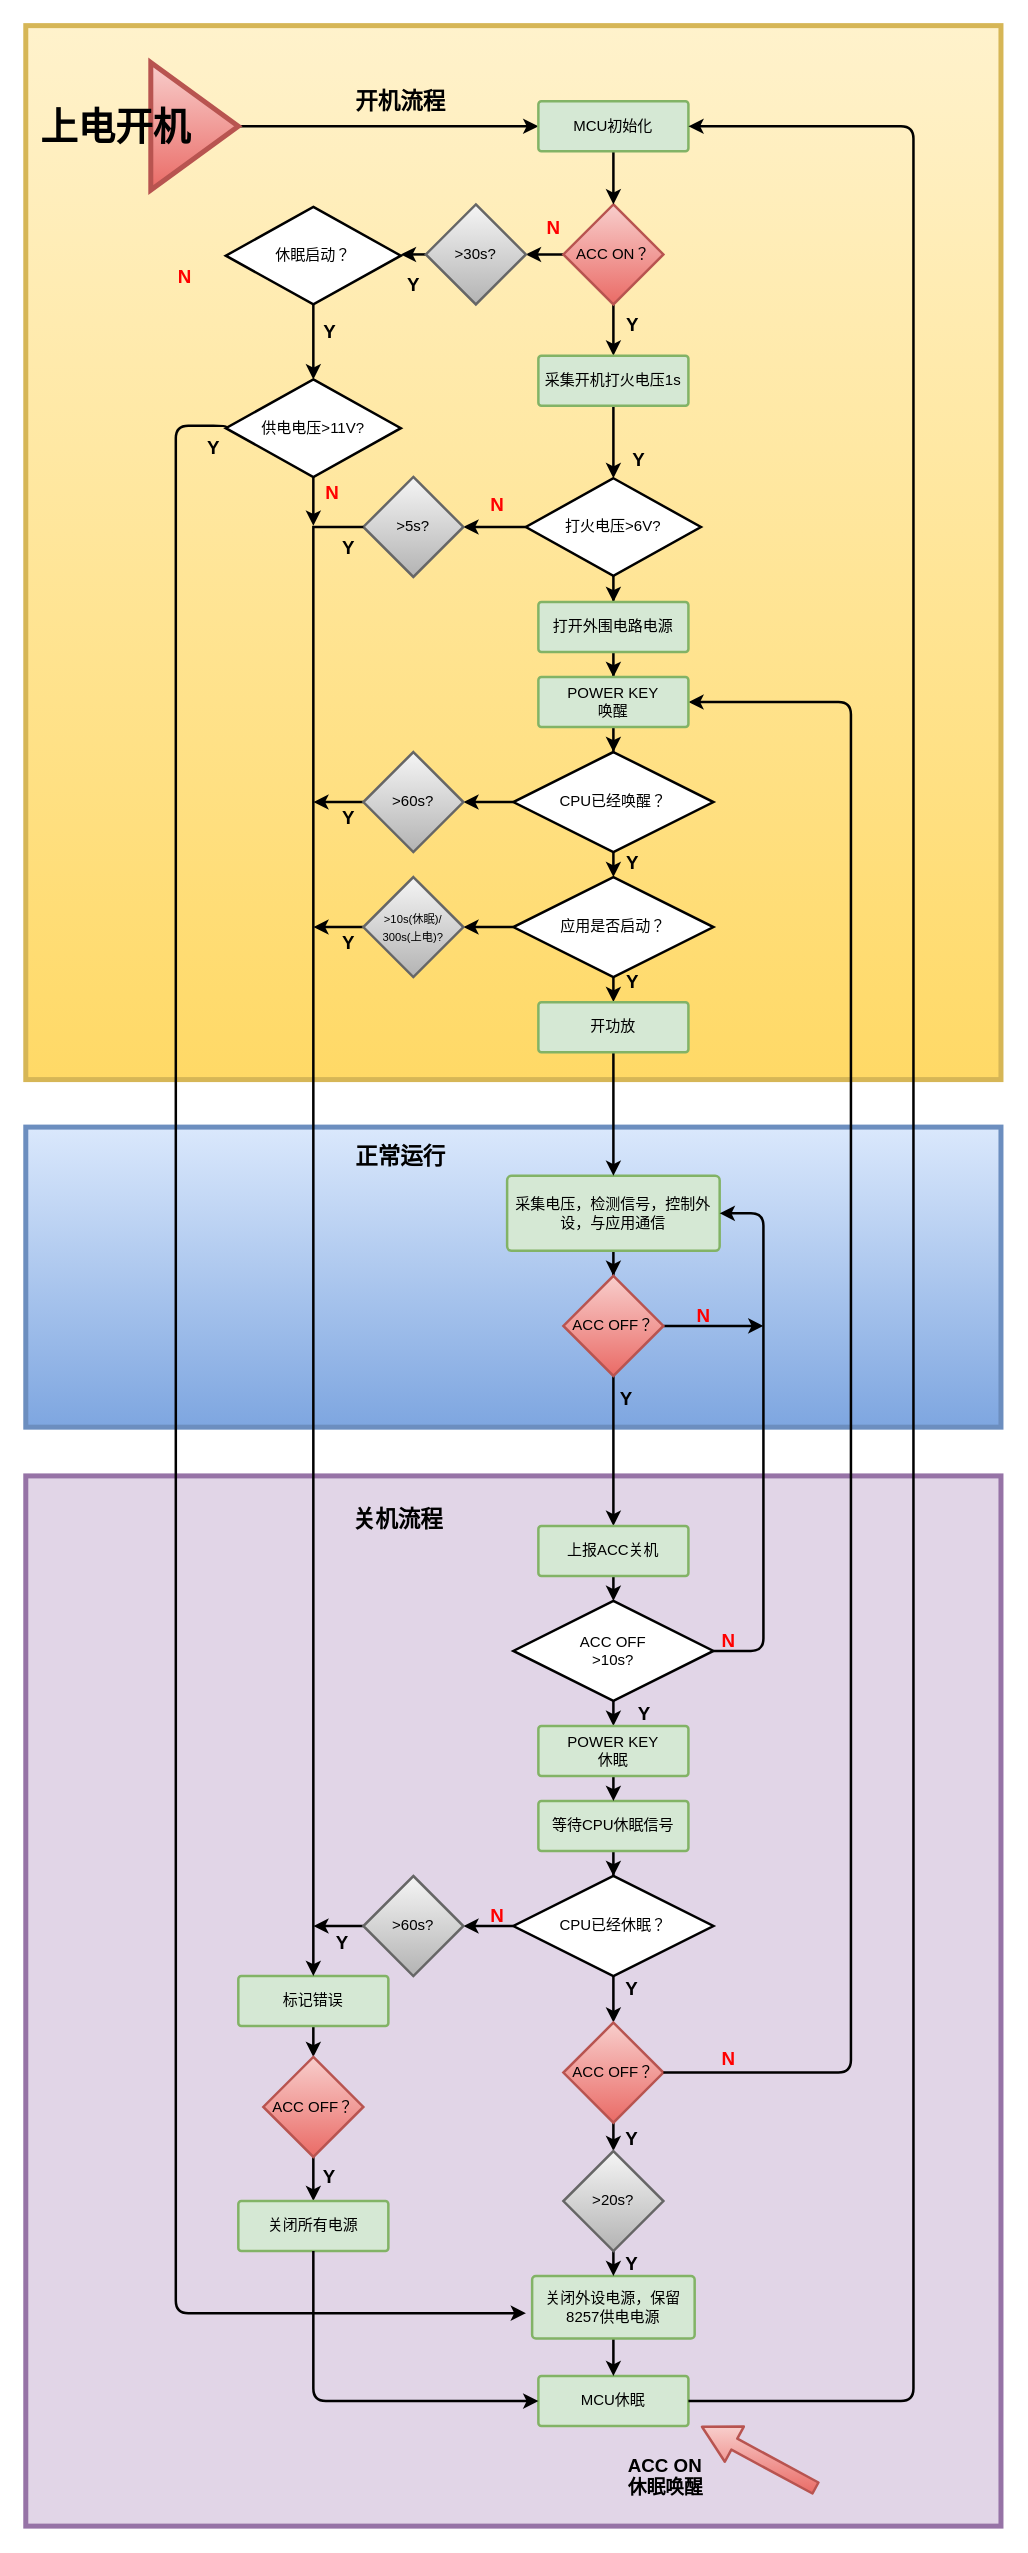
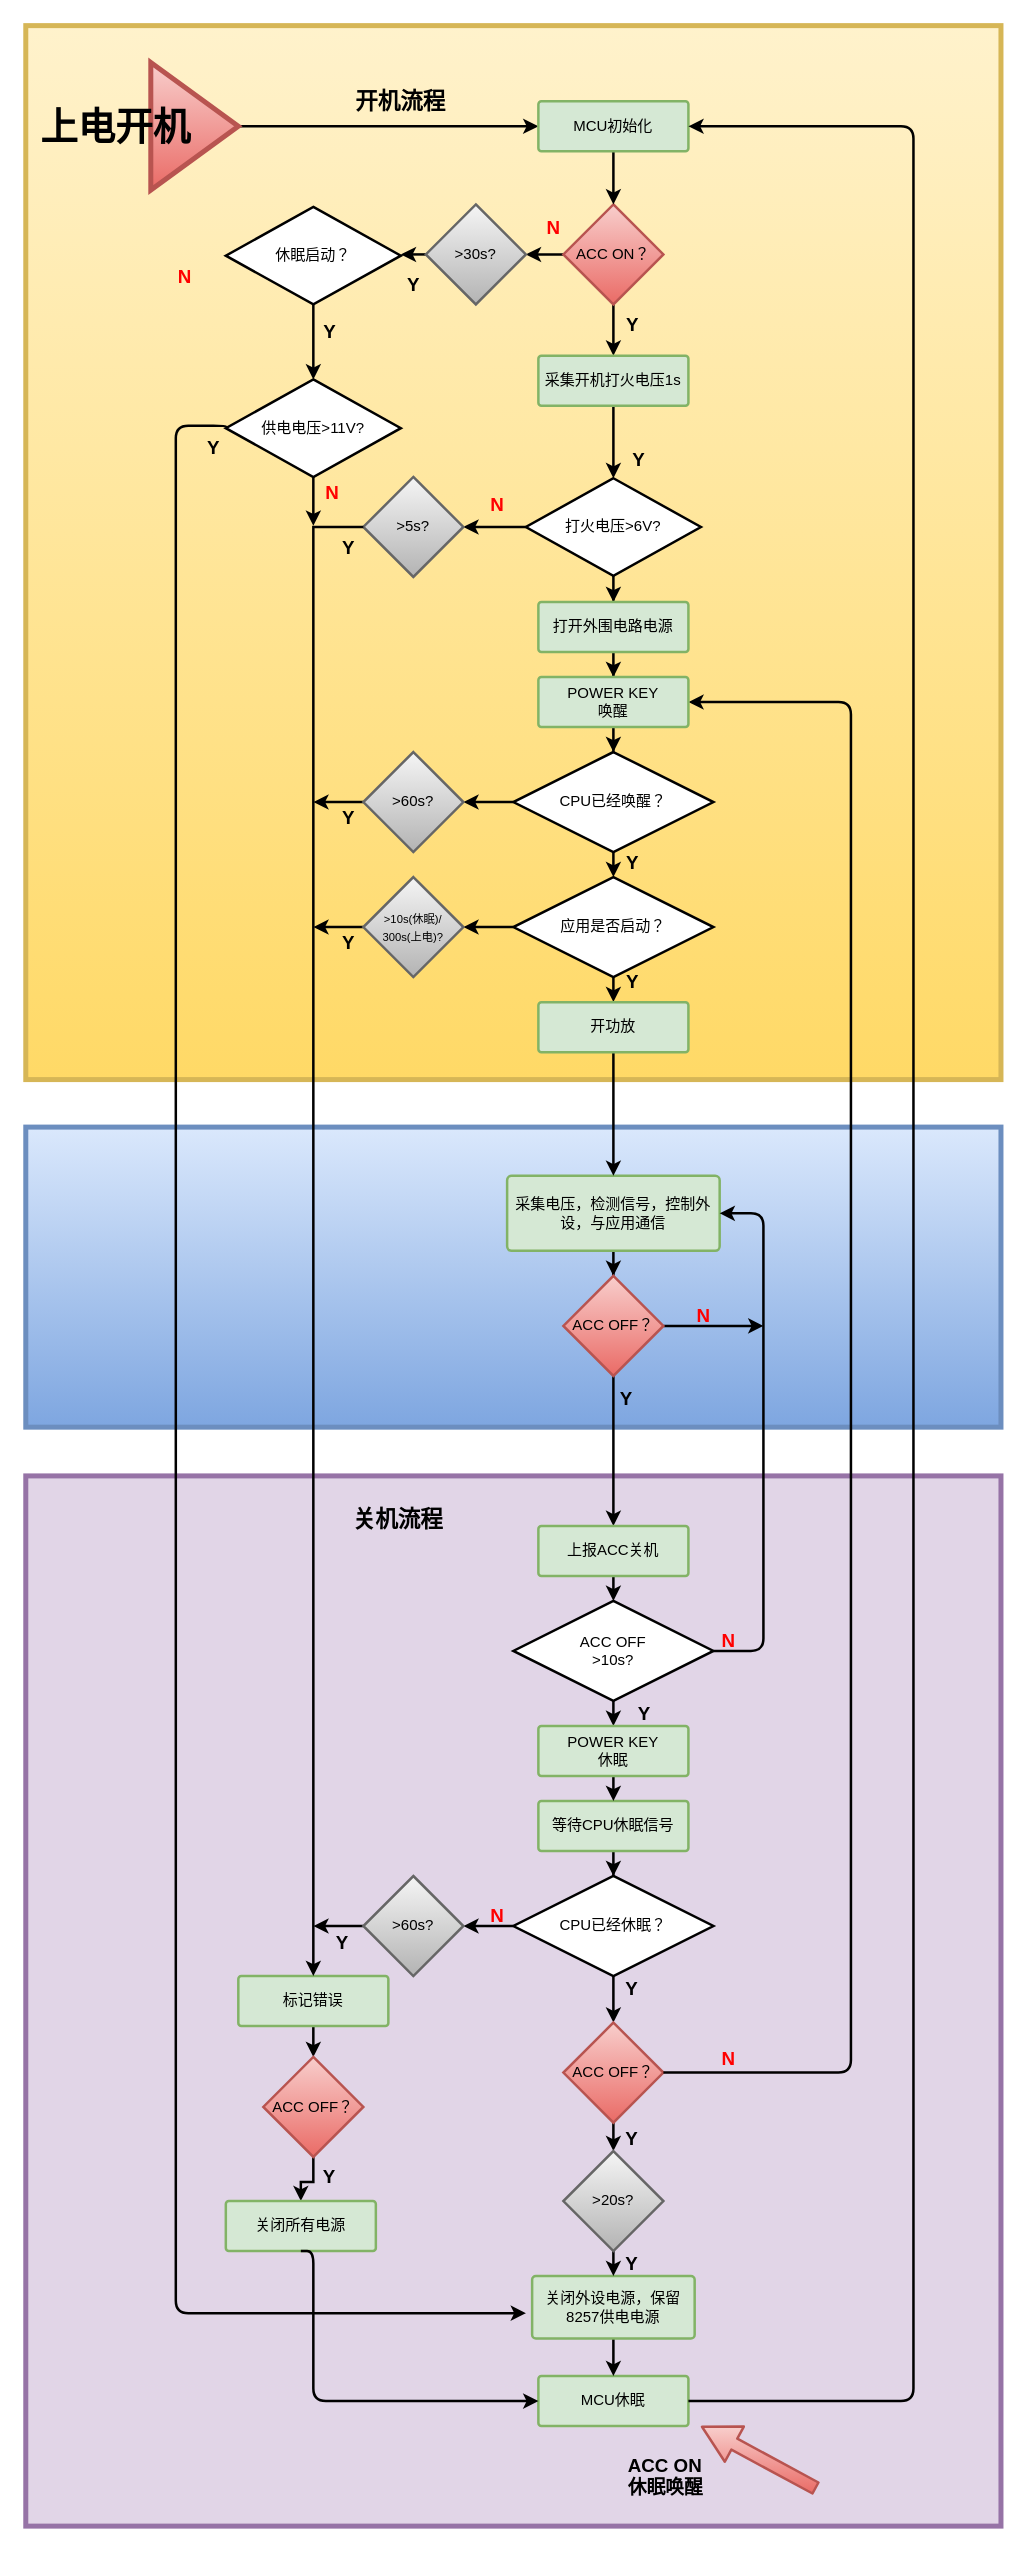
node "正常运行": removed
node "关闭所有电源": moved (313, 2226) -> (301, 2226)
